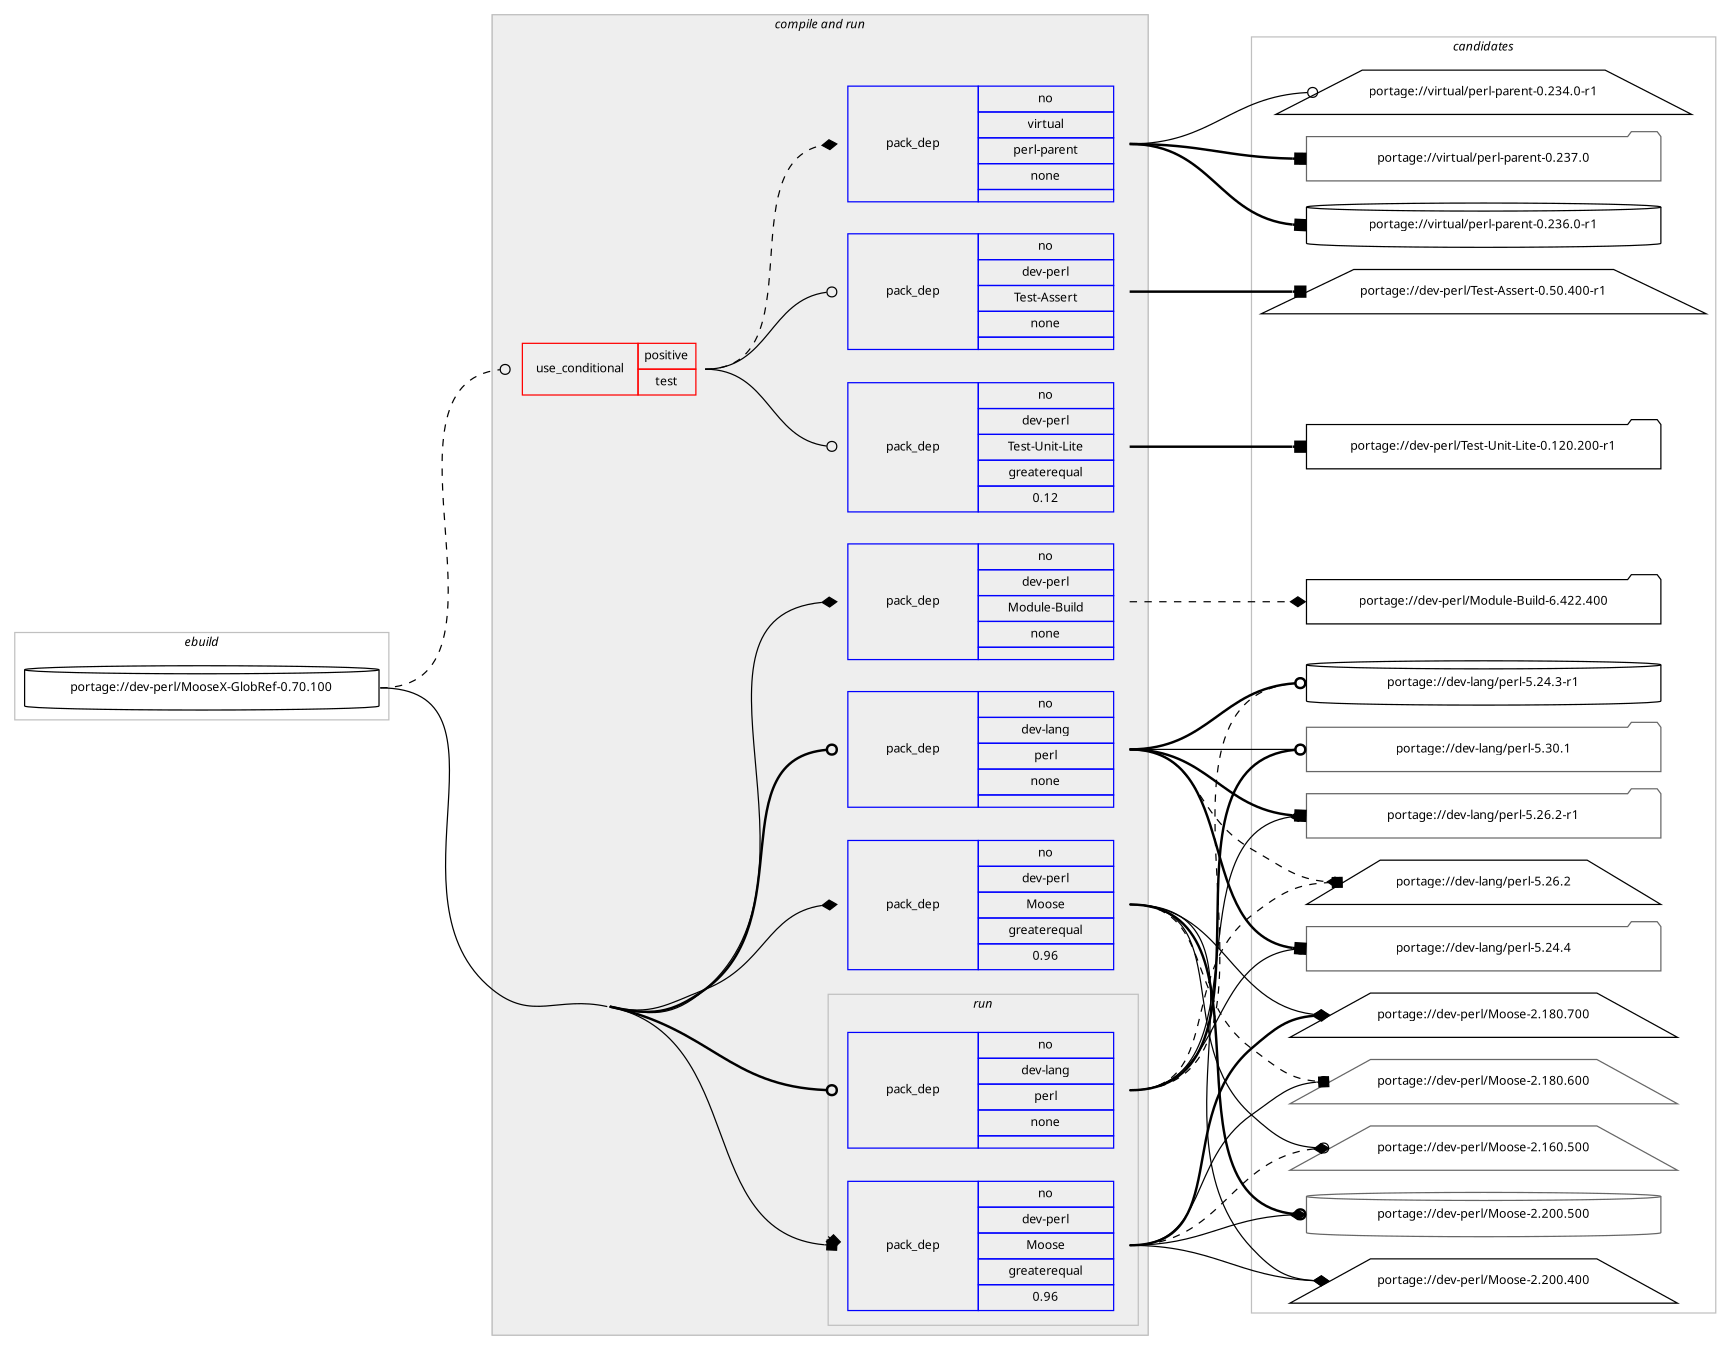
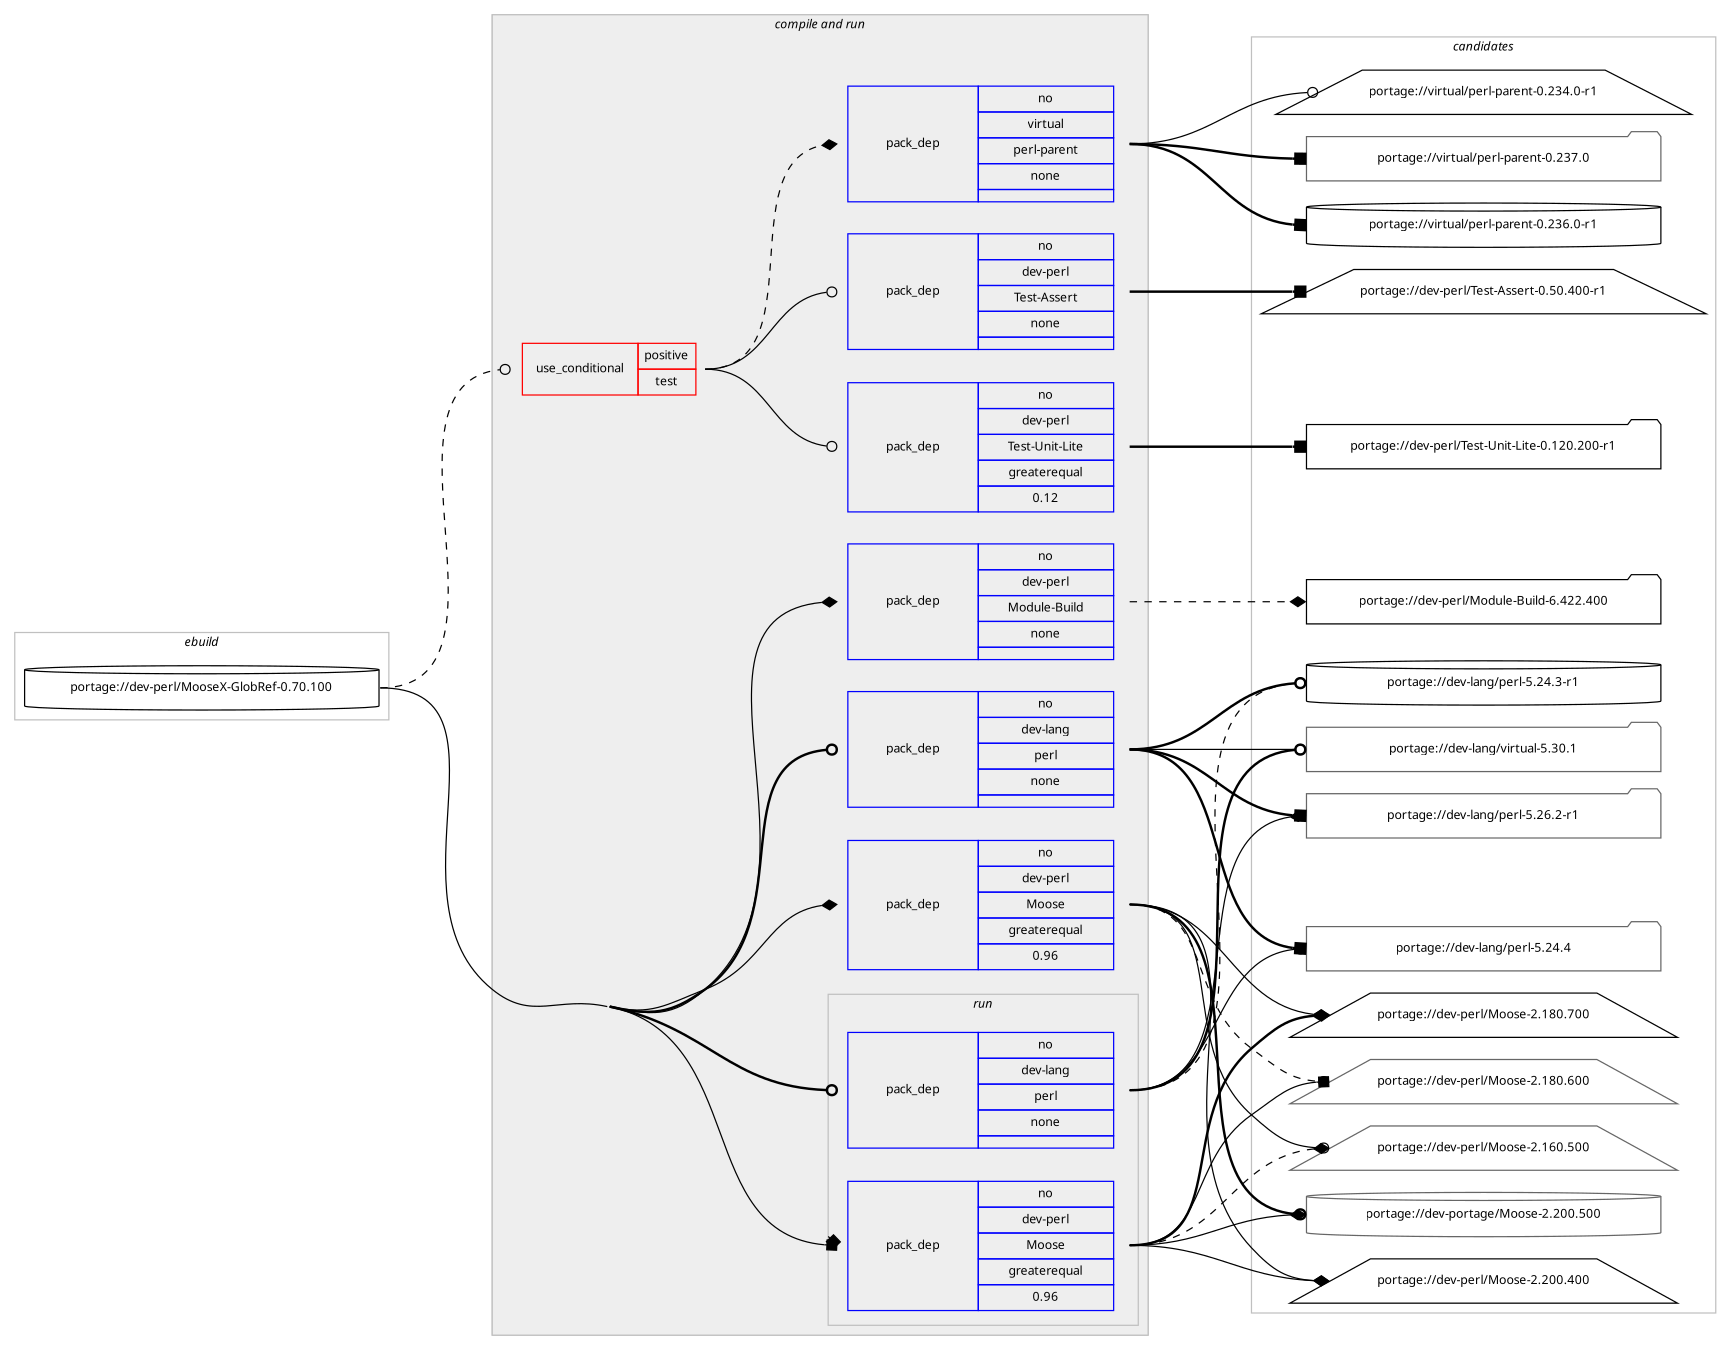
node "portage://dev-lang/perl-5.30.1": label "portage://dev-lang/perl-5.30.1" -> "portage://dev-lang/virtual-5.30.1"
node "portage://dev-lang/perl-5.26.2": removed
node "portage://dev-perl/Moose-2.200.500": label "portage://dev-perl/Moose-2.200.500" -> "portage://dev-portage/Moose-2.200.500"
